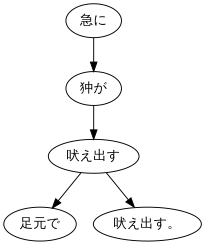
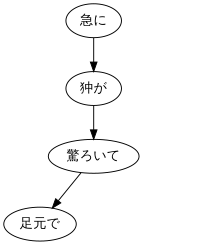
node "吠え出す": label "吠え出す" -> "驚ろいて"
node "吠え出す。": removed
